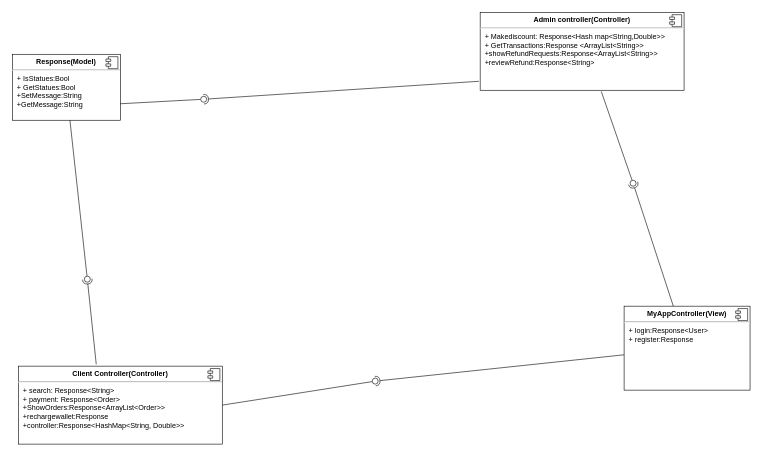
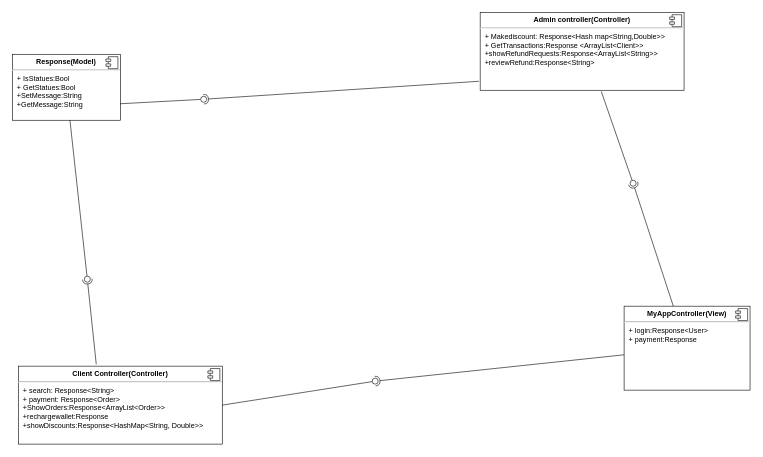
node "Admin controller(Controller) + Makediscount: Response<Hash map<String,Double>> + GetTransactions:Response <ArrayList<String>> +showRefundRequests:Response<ArrayList<String>> +reviewRefund:Response<String>": label "Admin controller(Controller) + Makediscount: Response<Hash map<String,Double>> + GetTransactions:Response <ArrayList<String>> +showRefundRequests:Response<ArrayList<String>> +reviewRefund:Response<String>" -> "Admin controller(Controller) + Makediscount: Response<Hash map<String,Double>> + GetTransactions:Response <ArrayList<Client>> +showRefundRequests:Response<ArrayList<String>> +reviewRefund:Response<String>"
node "MyAppController(View) + login:Response<User> + register:Response": label "MyAppController(View) + login:Response<User> + register:Response" -> "MyAppController(View) + login:Response<User> + payment:Response"
node "Client Controller(Controller) + search: Response<String> + payment: Response<Order> +ShowOrders:Response<ArrayList<Order>> +rechargewallet:Response +controller:Response<HashMap<String, Double>>": label "Client Controller(Controller) + search: Response<String> + payment: Response<Order> +ShowOrders:Response<ArrayList<Order>> +rechargewallet:Response +controller:Response<HashMap<String, Double>>" -> "Client Controller(Controller) + search: Response<String> + payment: Response<Order> +ShowOrders:Response<ArrayList<Order>> +rechargewallet:Response +showDiscounts:Response<HashMap<String, Double>>"
